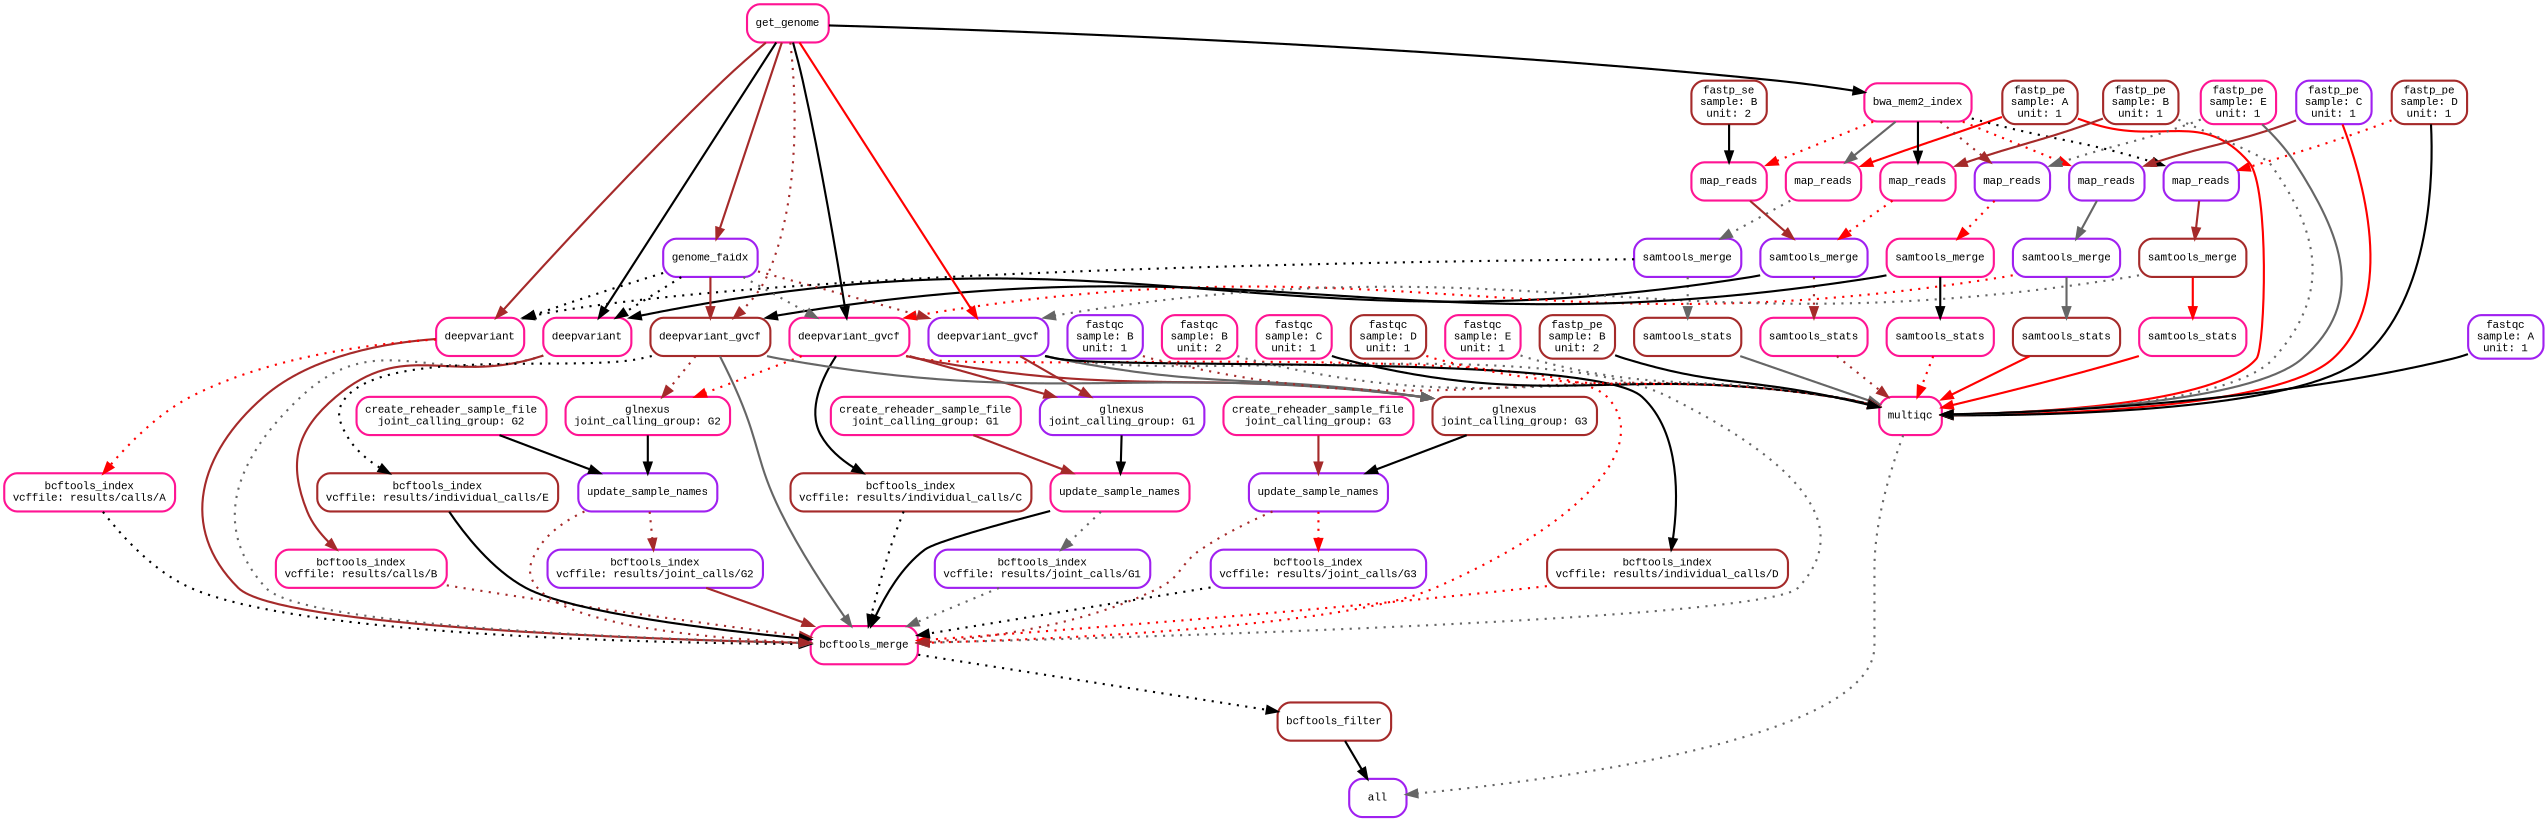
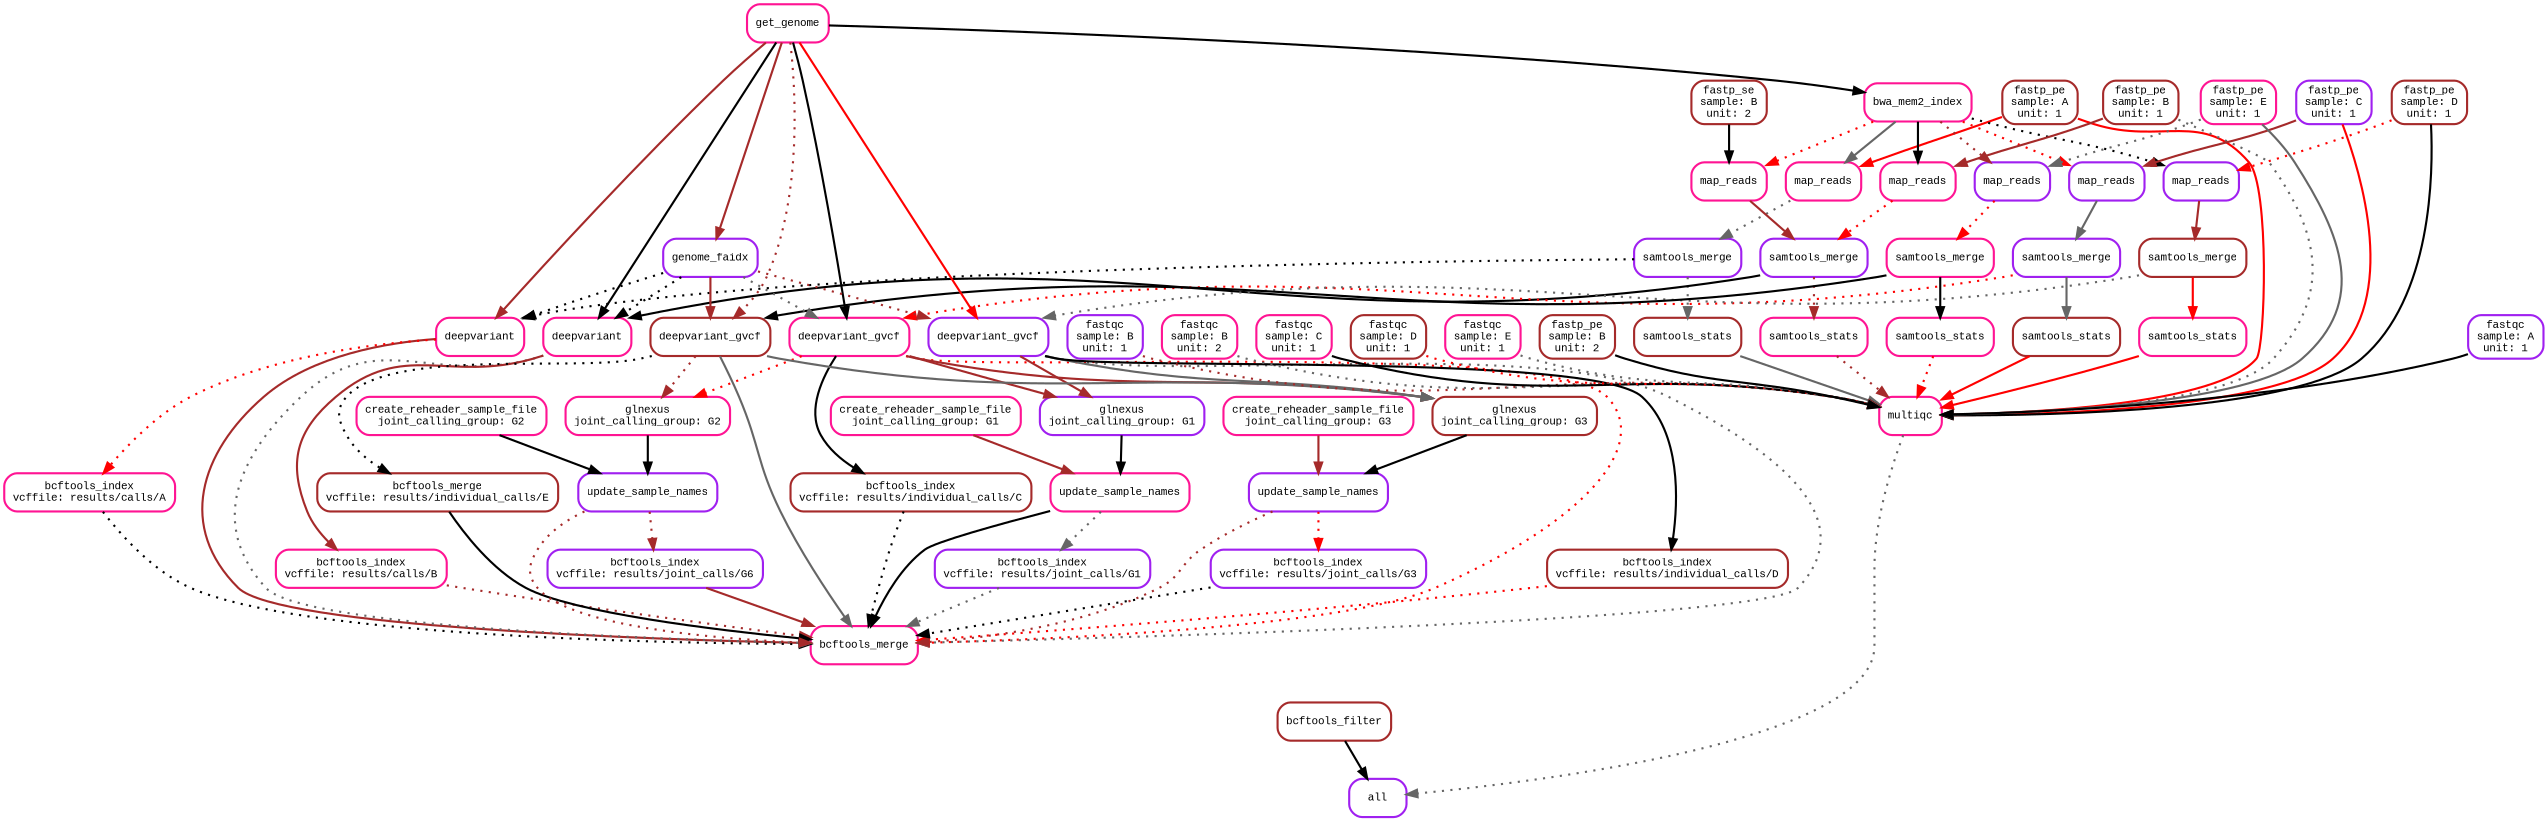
node "bcftools_index vcffile: results/individual_calls/E": label "bcftools_index vcffile: results/individual_calls/E" -> "bcftools_merge vcffile: results/individual_calls/E"
node "bcftools_index vcffile: results/joint_calls/G2": label "bcftools_index vcffile: results/joint_calls/G2" -> "bcftools_index vcffile: results/joint_calls/G6"
edge "bcftools_merge" -> "bcftools_filter": removed
